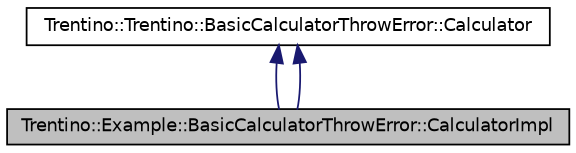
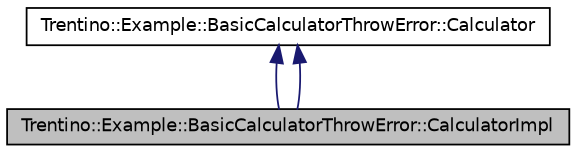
node "Trentino::Trentino::BasicCalculatorThrowError::Calculator": label "Trentino::Trentino::BasicCalculatorThrowError::Calculator" -> "Trentino::Example::BasicCalculatorThrowError::Calculator"
